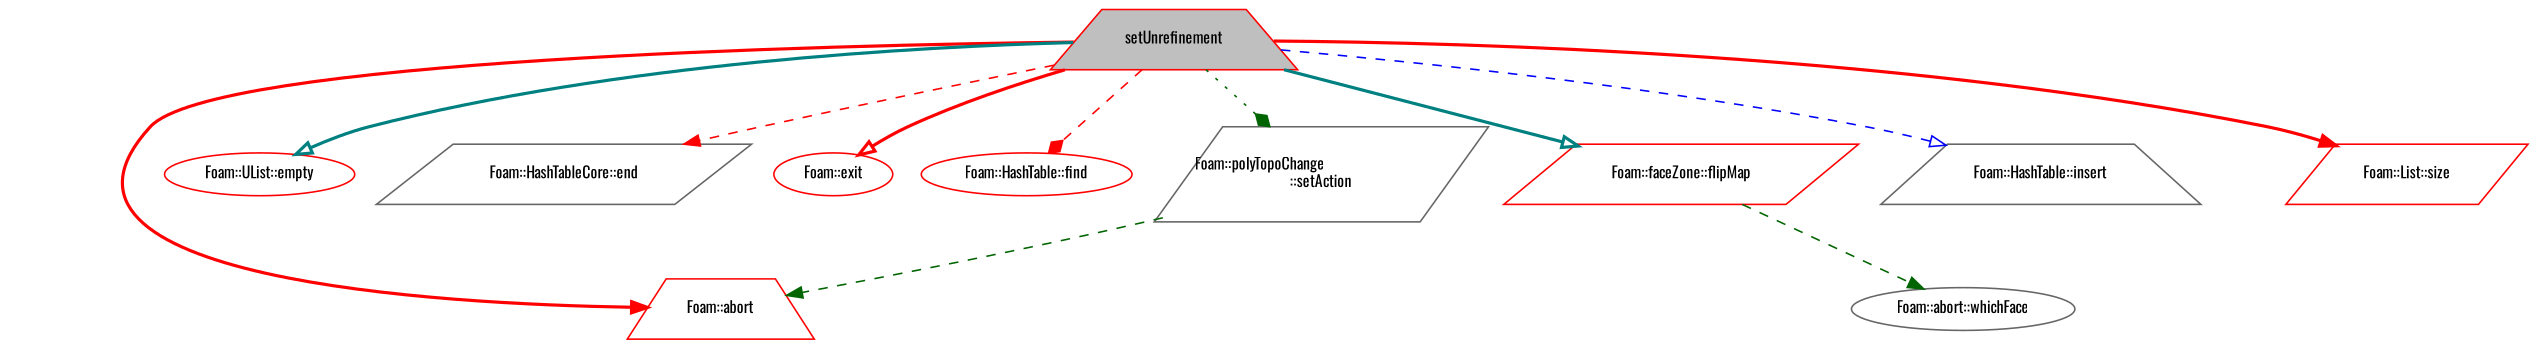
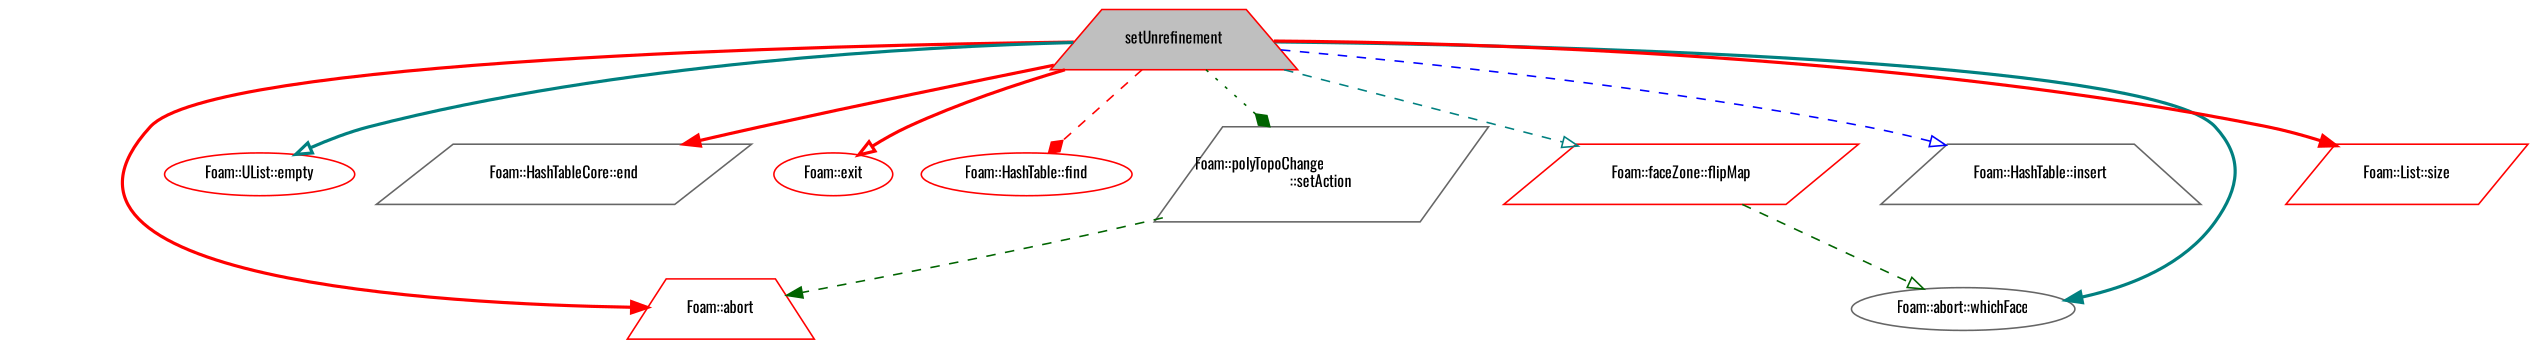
edge "setUnrefinement" -> "Foam::abort::whichFace": added
edge "setUnrefinement" -> "Foam::HashTableCore::end": style dashed -> bold
edge "setUnrefinement" -> "Foam::faceZone::flipMap": style bold -> dashed
edge "Foam::faceZone::flipMap" -> "Foam::abort::whichFace": arrowhead normal -> onormal
